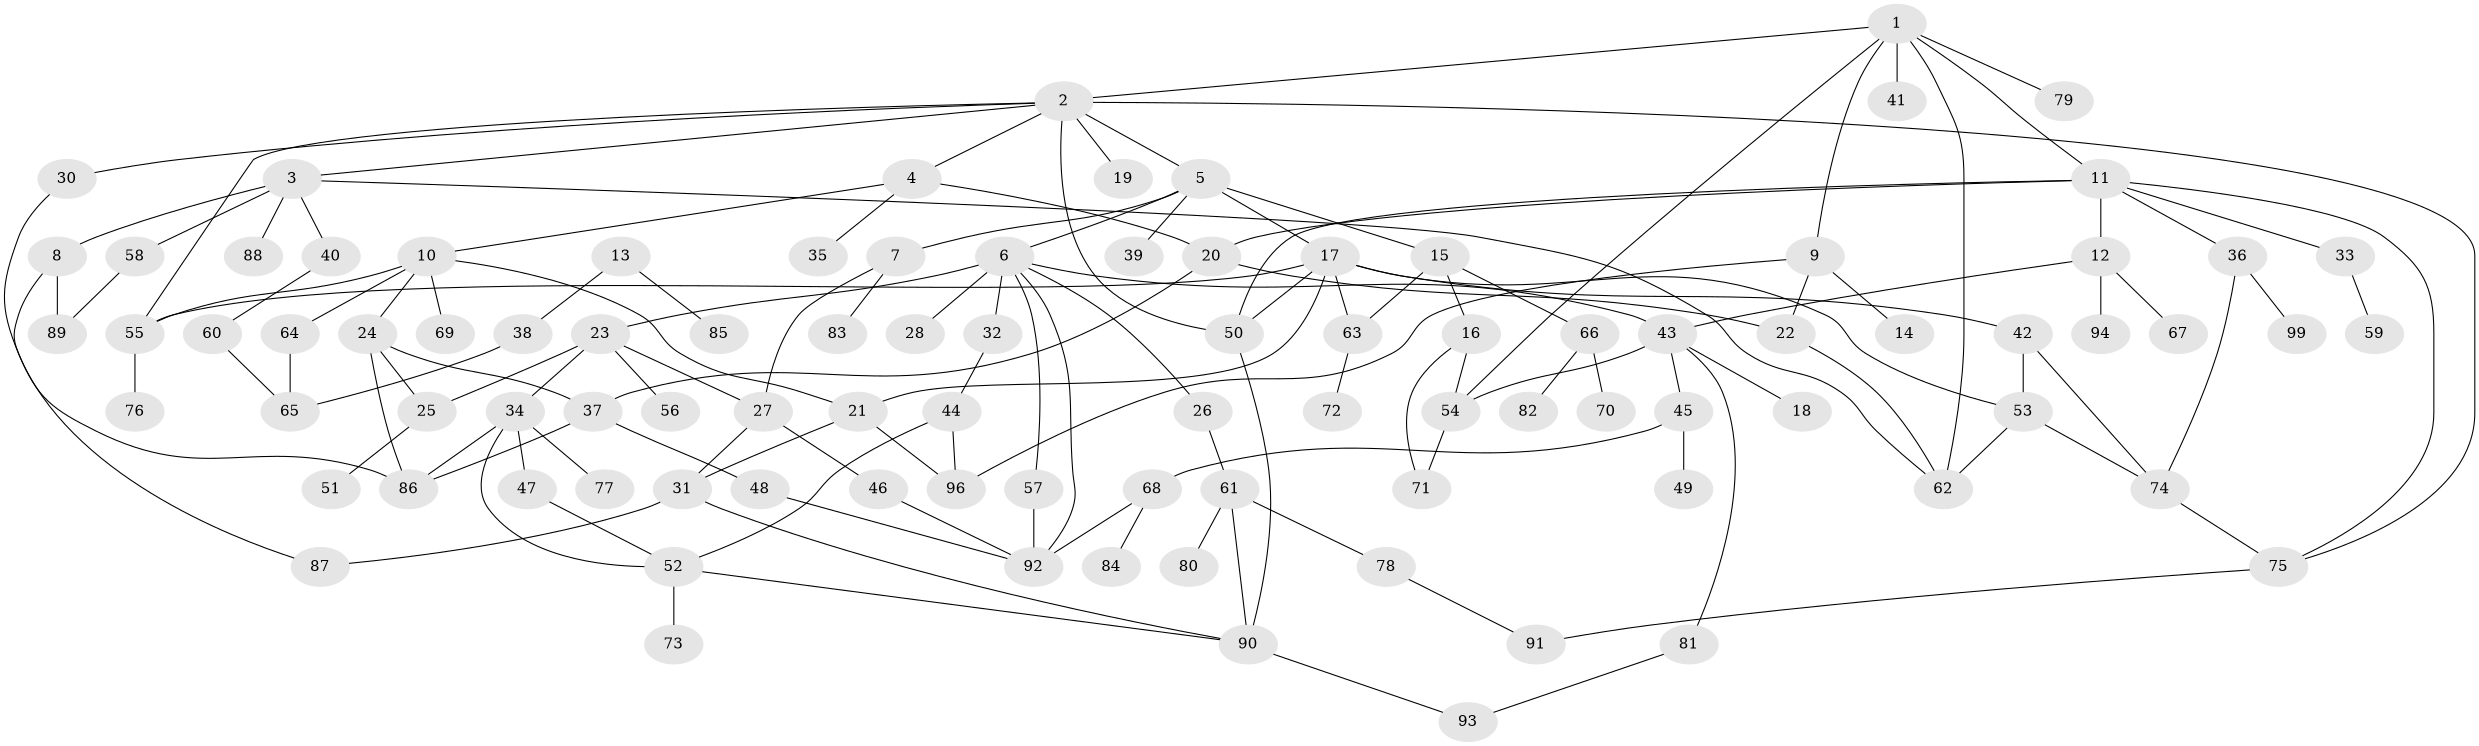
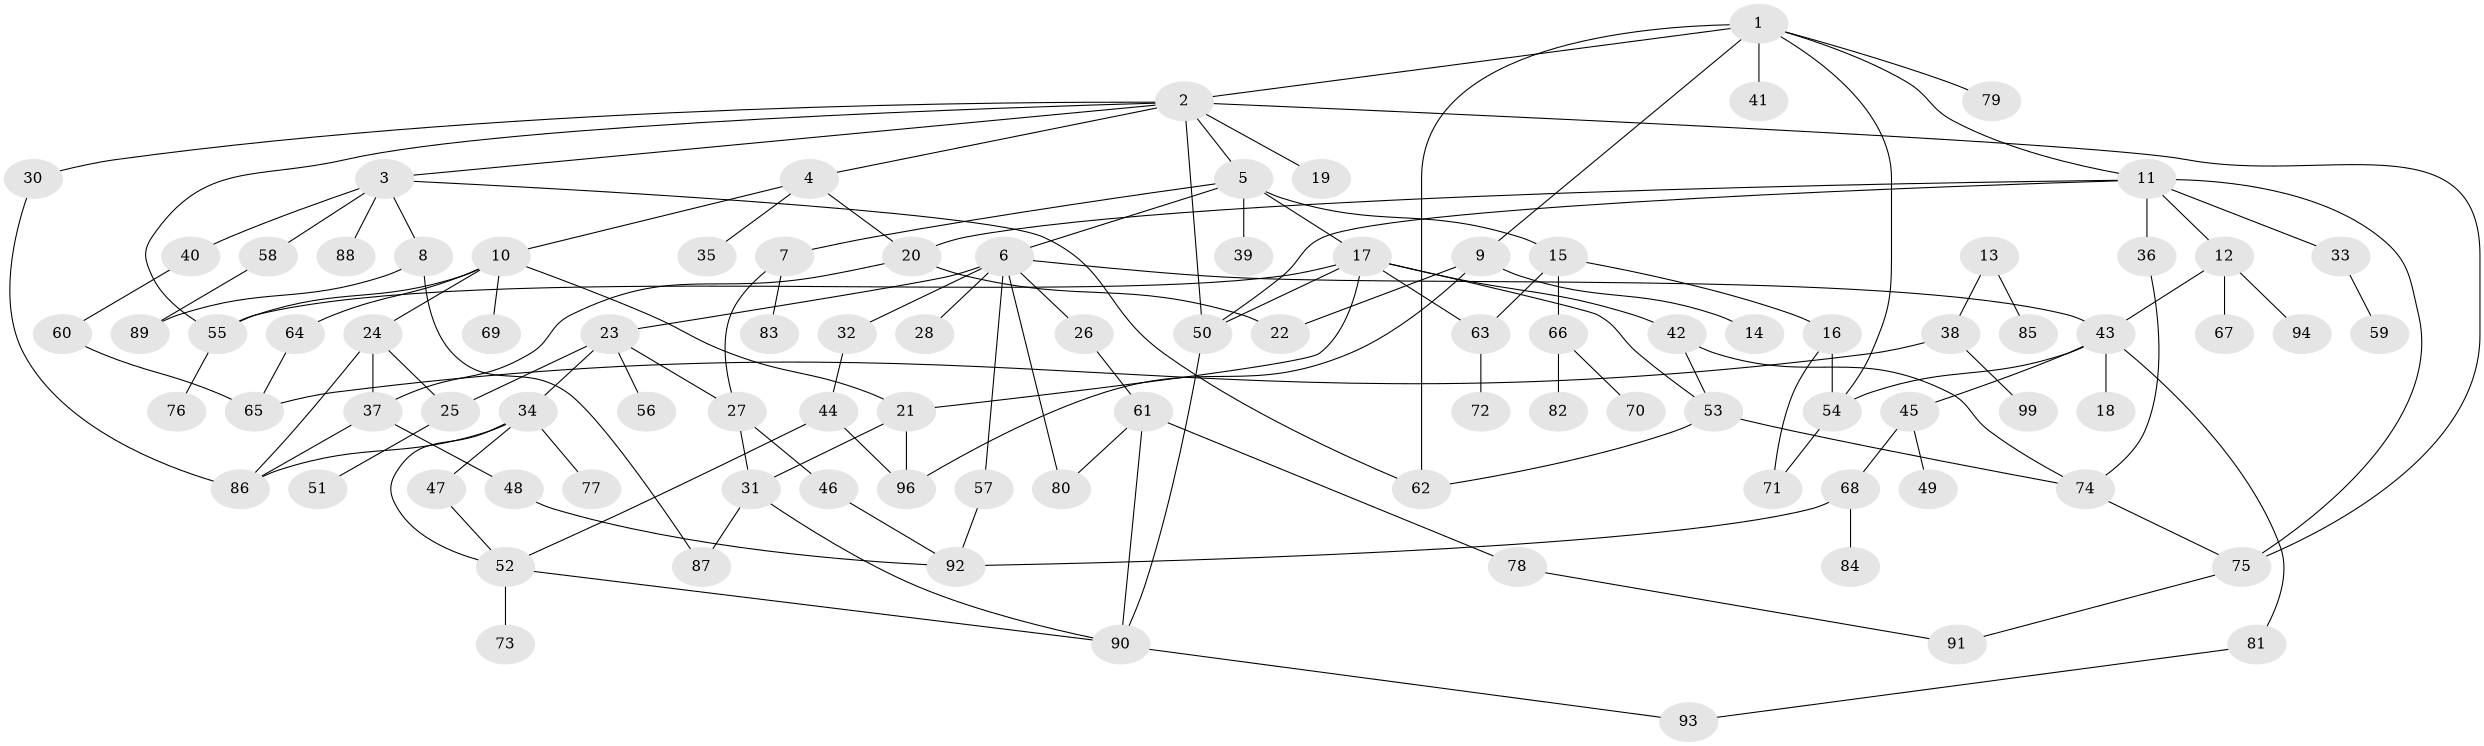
edge "36" -- "99": now "38" -- "99"
edge "22" -- "62": removed
edge "6" -- "92": now "6" -- "80"
